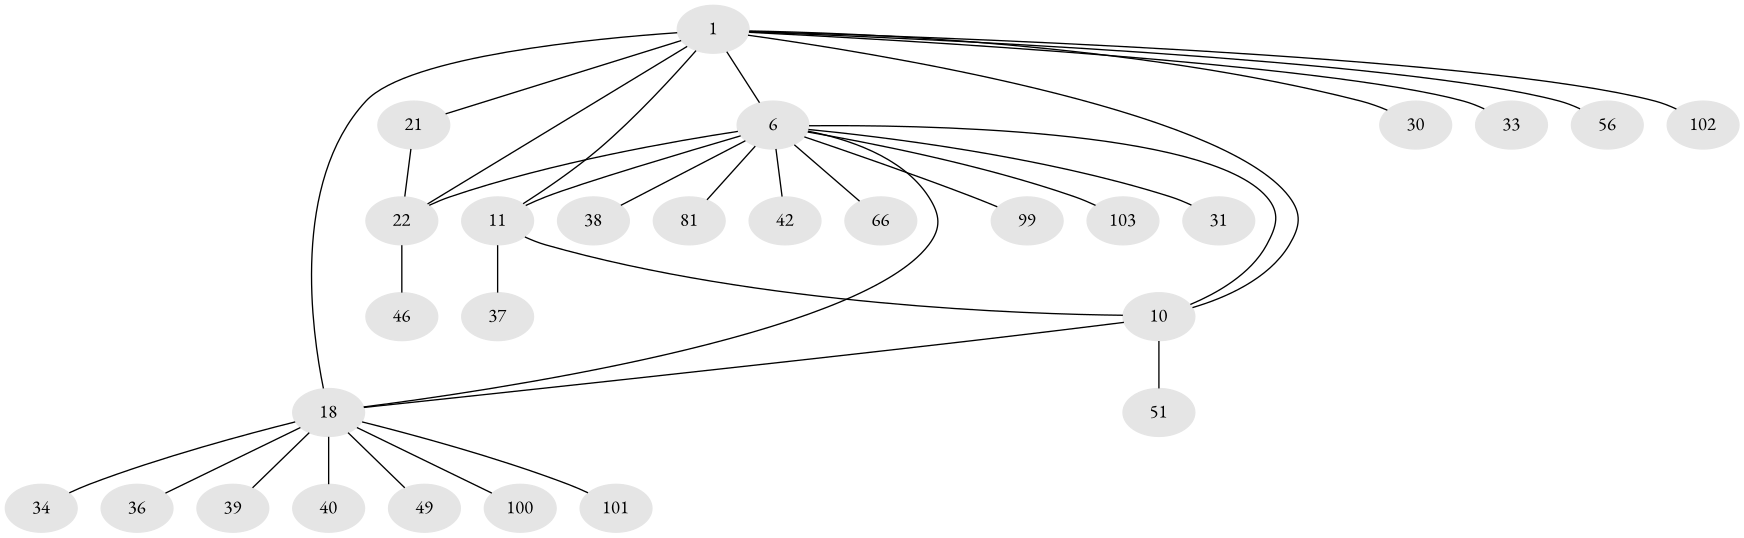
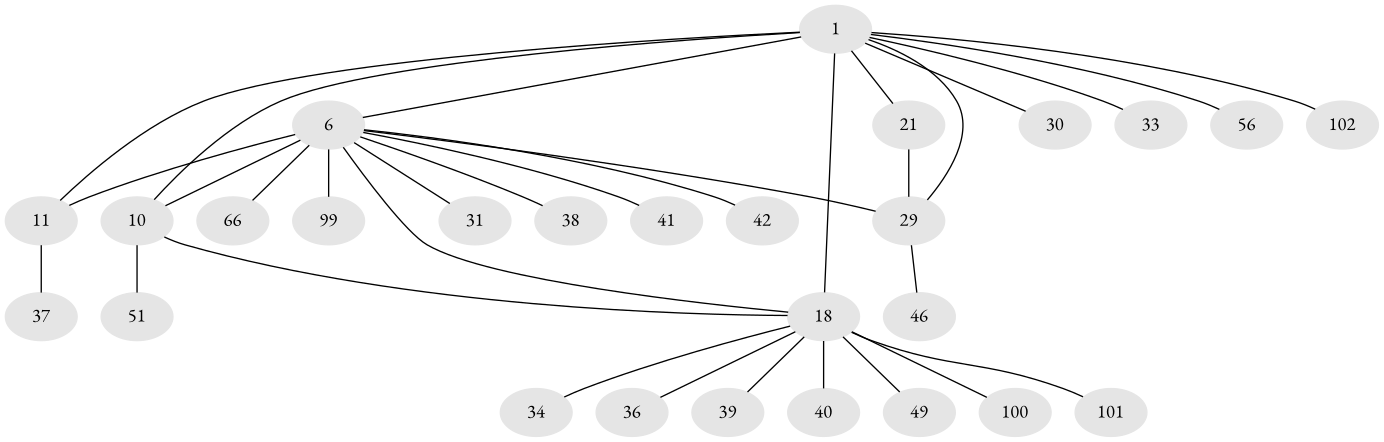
node "22": label "22" -> "29"
node "81": label "81" -> "41"
node "103": removed
edge "11" -- "10": removed
